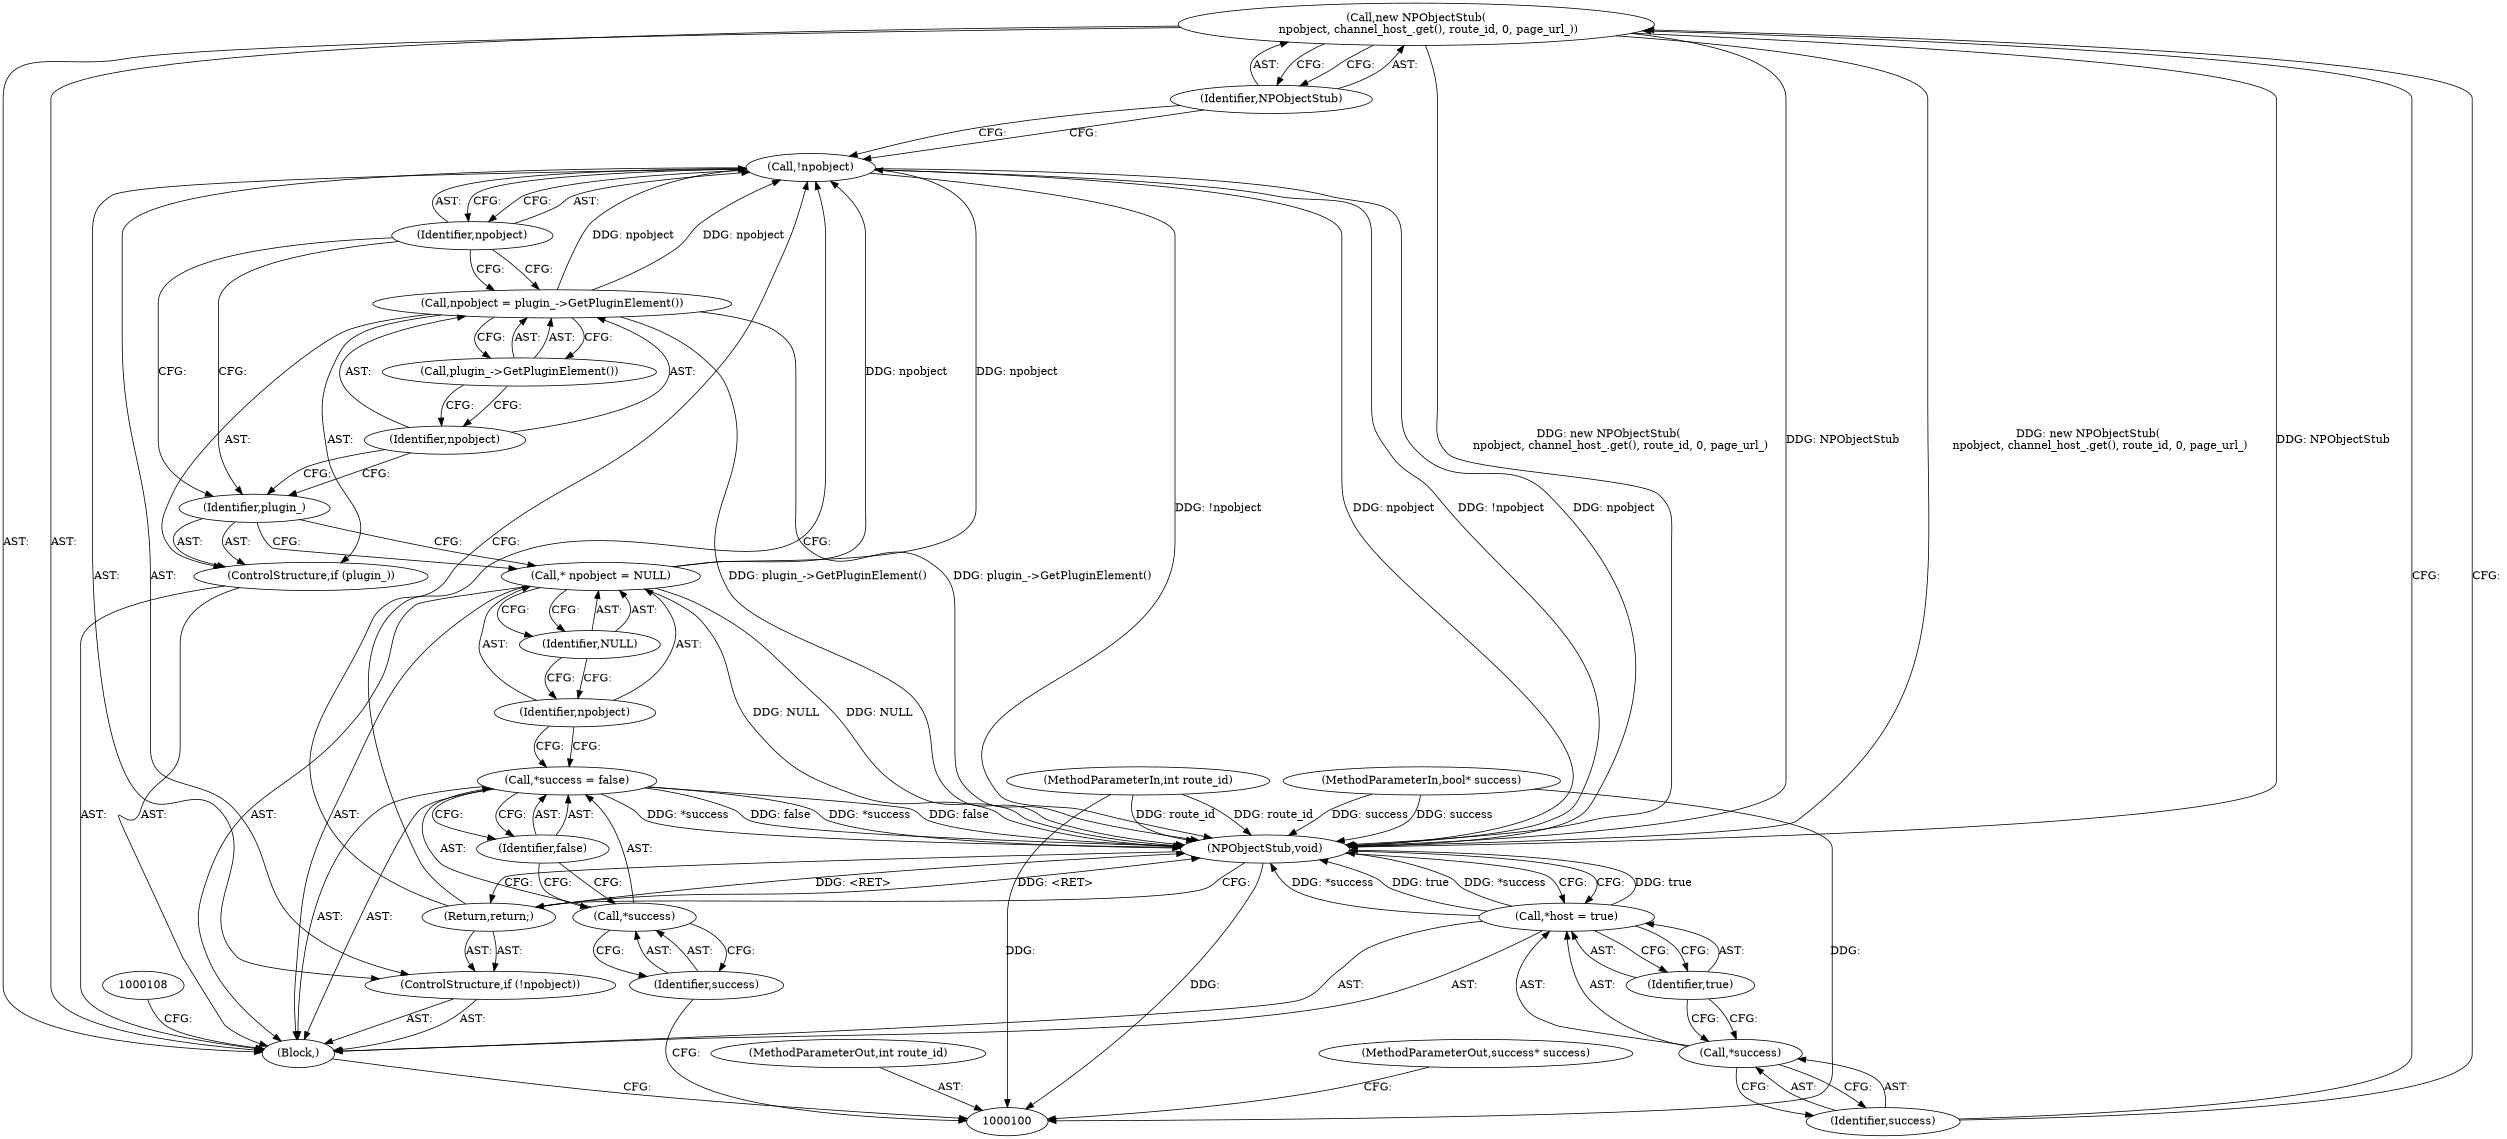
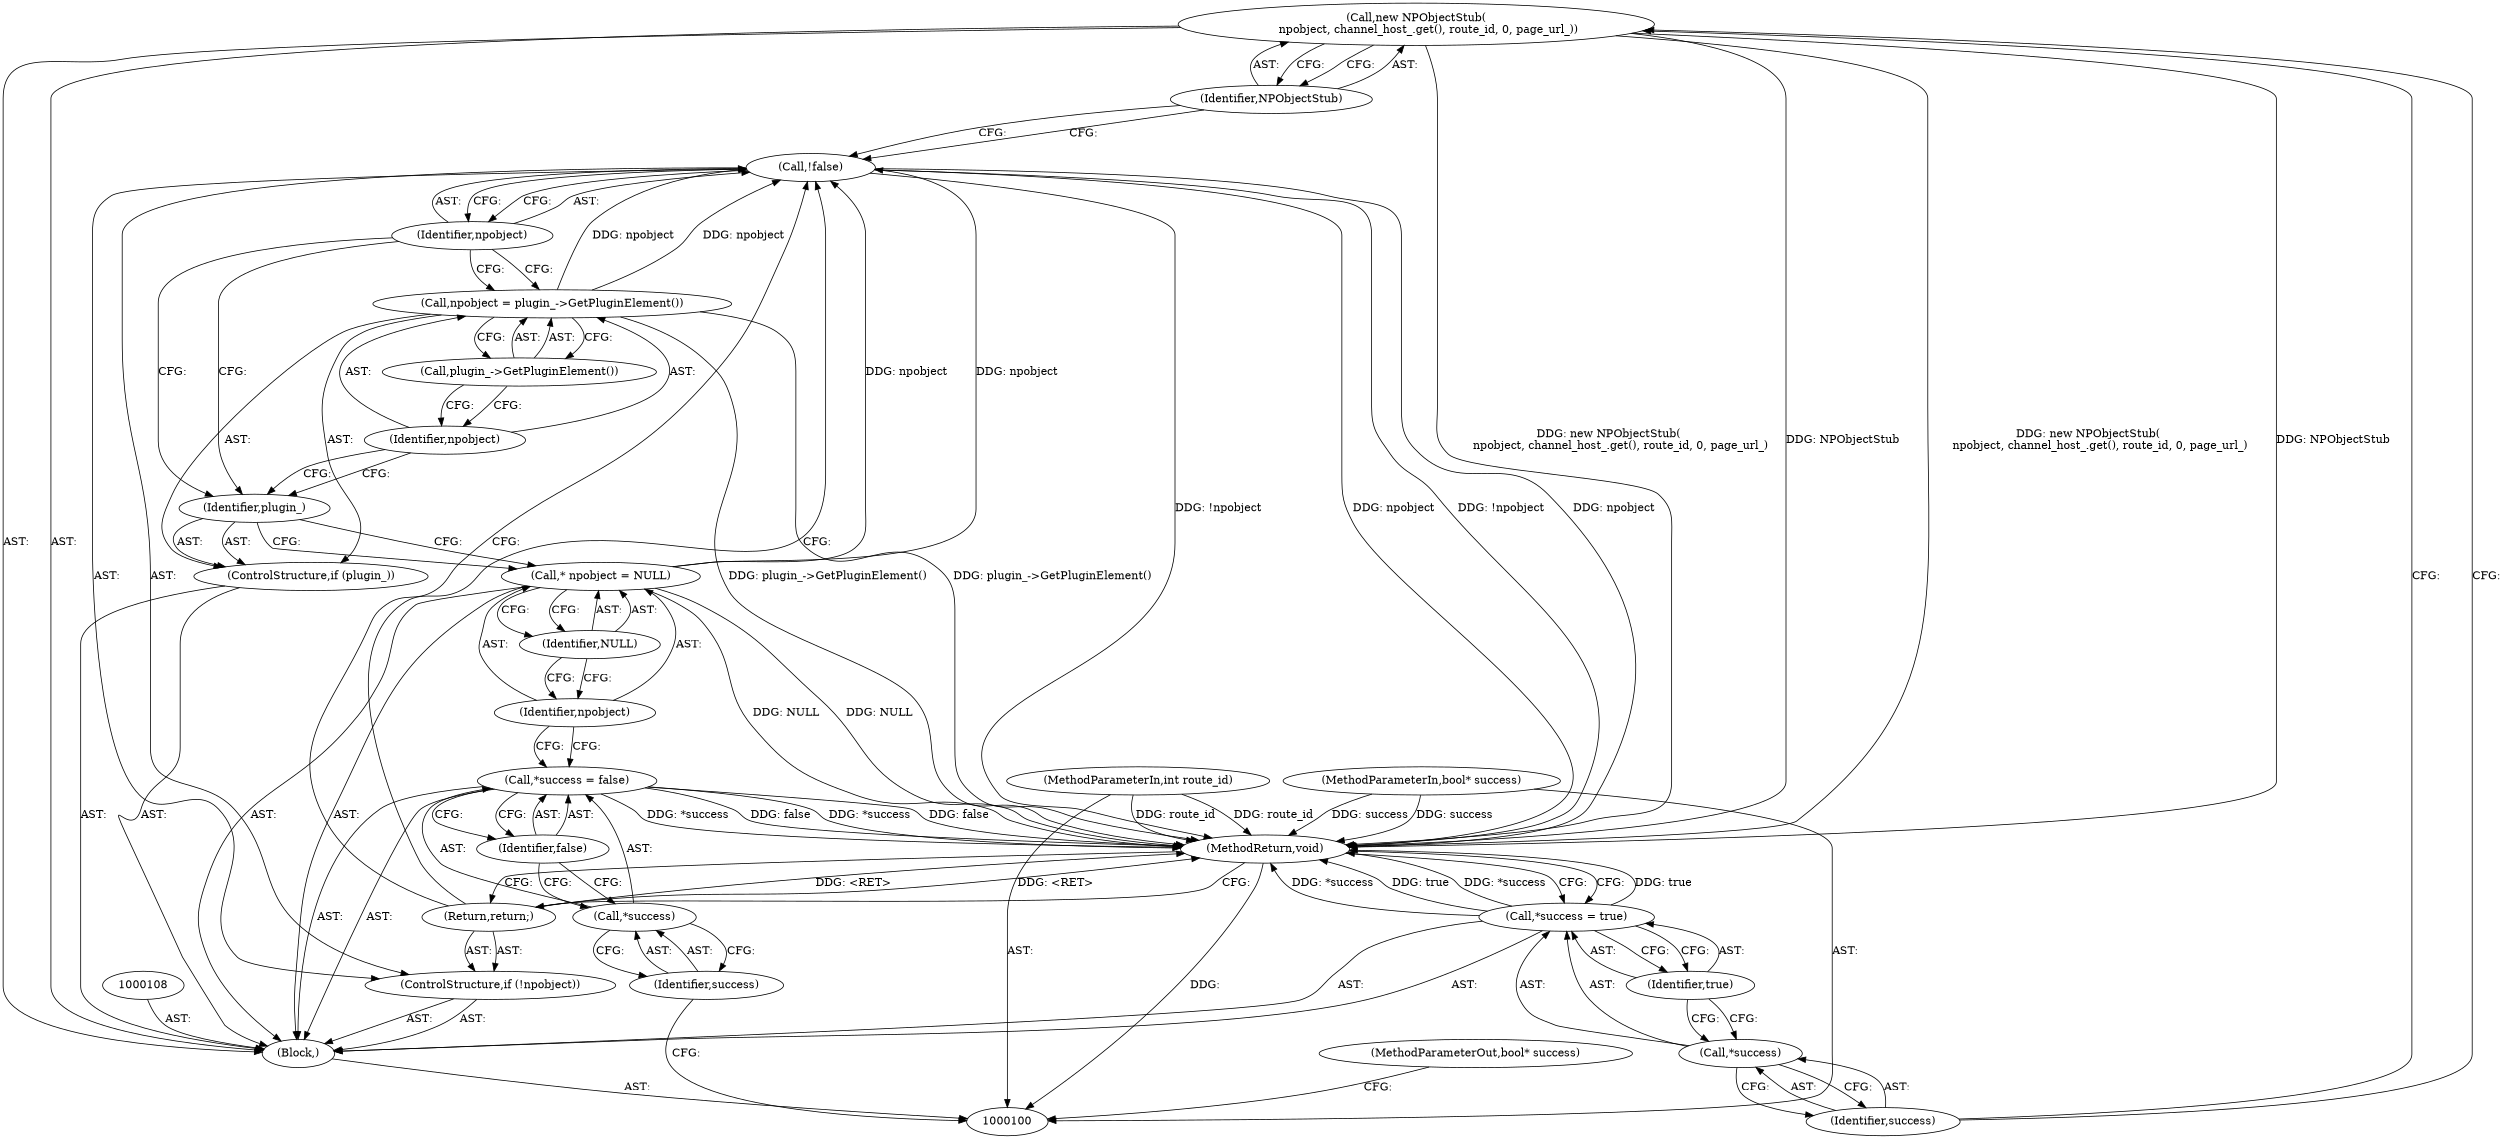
node "(Call,!npobject)": label "(Call,!npobject)" -> "(Call,!false)"
node "(NPObjectStub,void)": label "(NPObjectStub,void)" -> "(MethodReturn,void)"
node "(Call,*host = true)": label "(Call,*host = true)" -> "(Call,*success = true)"
edge "(MethodParameterIn,int route_id)" -> "1000100": label "DDG: " -> "AST: "
edge "(MethodParameterIn,bool* success)" -> "1000100": label "DDG: " -> "AST: "
edge "1000108" -> "(Block,)": label "CFG: " -> "AST: "
node "(MethodParameterOut,int route_id)": removed
node "(MethodParameterOut,success* success)": label "(MethodParameterOut,success* success)" -> "(MethodParameterOut,bool* success)"
edge "(Block,)" -> "1000100": label "CFG: " -> "AST: "
